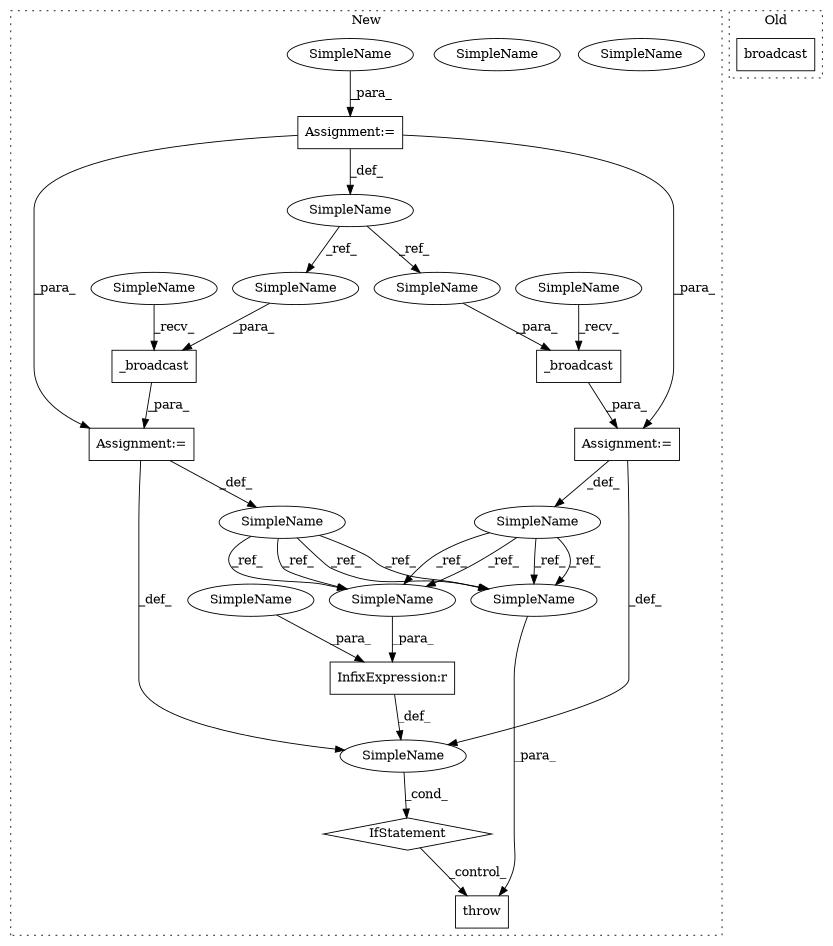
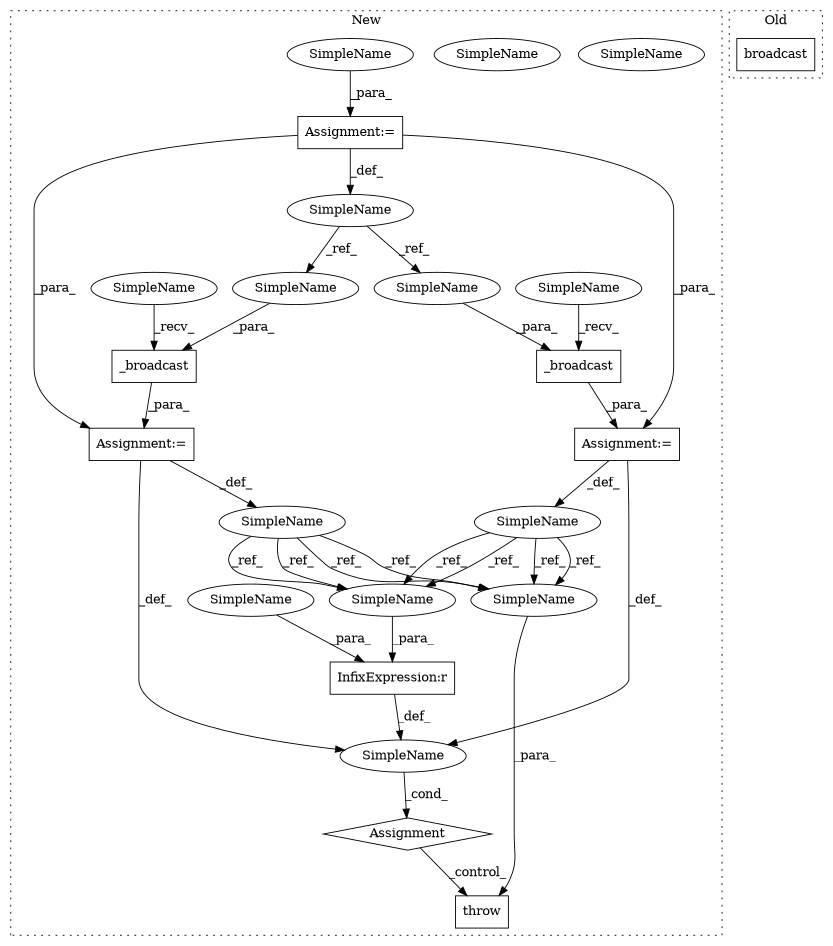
node "IfStatement": label "IfStatement" -> "Assignment"
